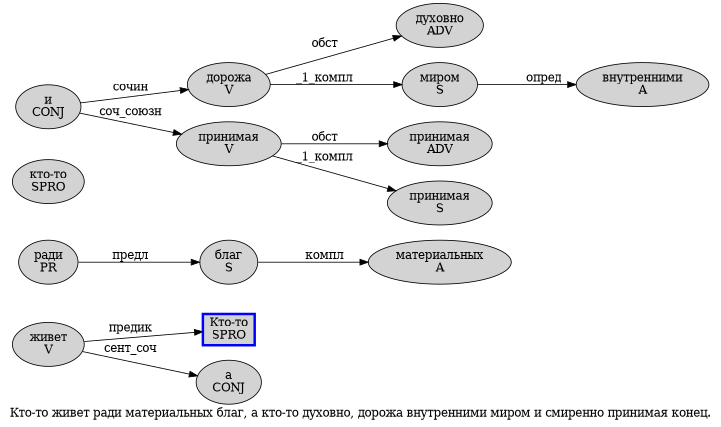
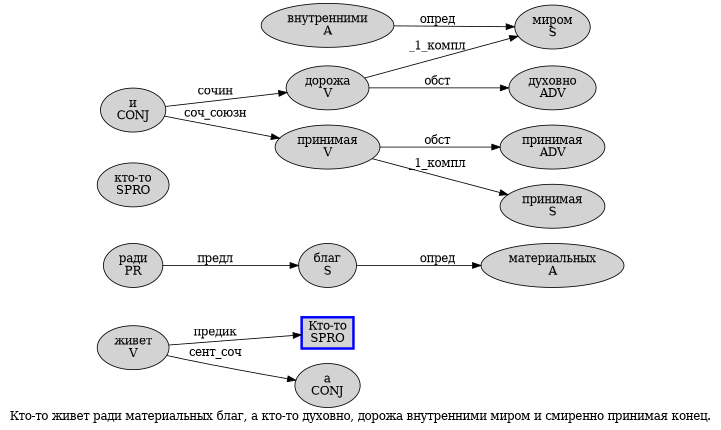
edge "миром S" -> "внутренними A": reversed
edge "благ S" -> "материальных A": label "компл" -> "опред"
